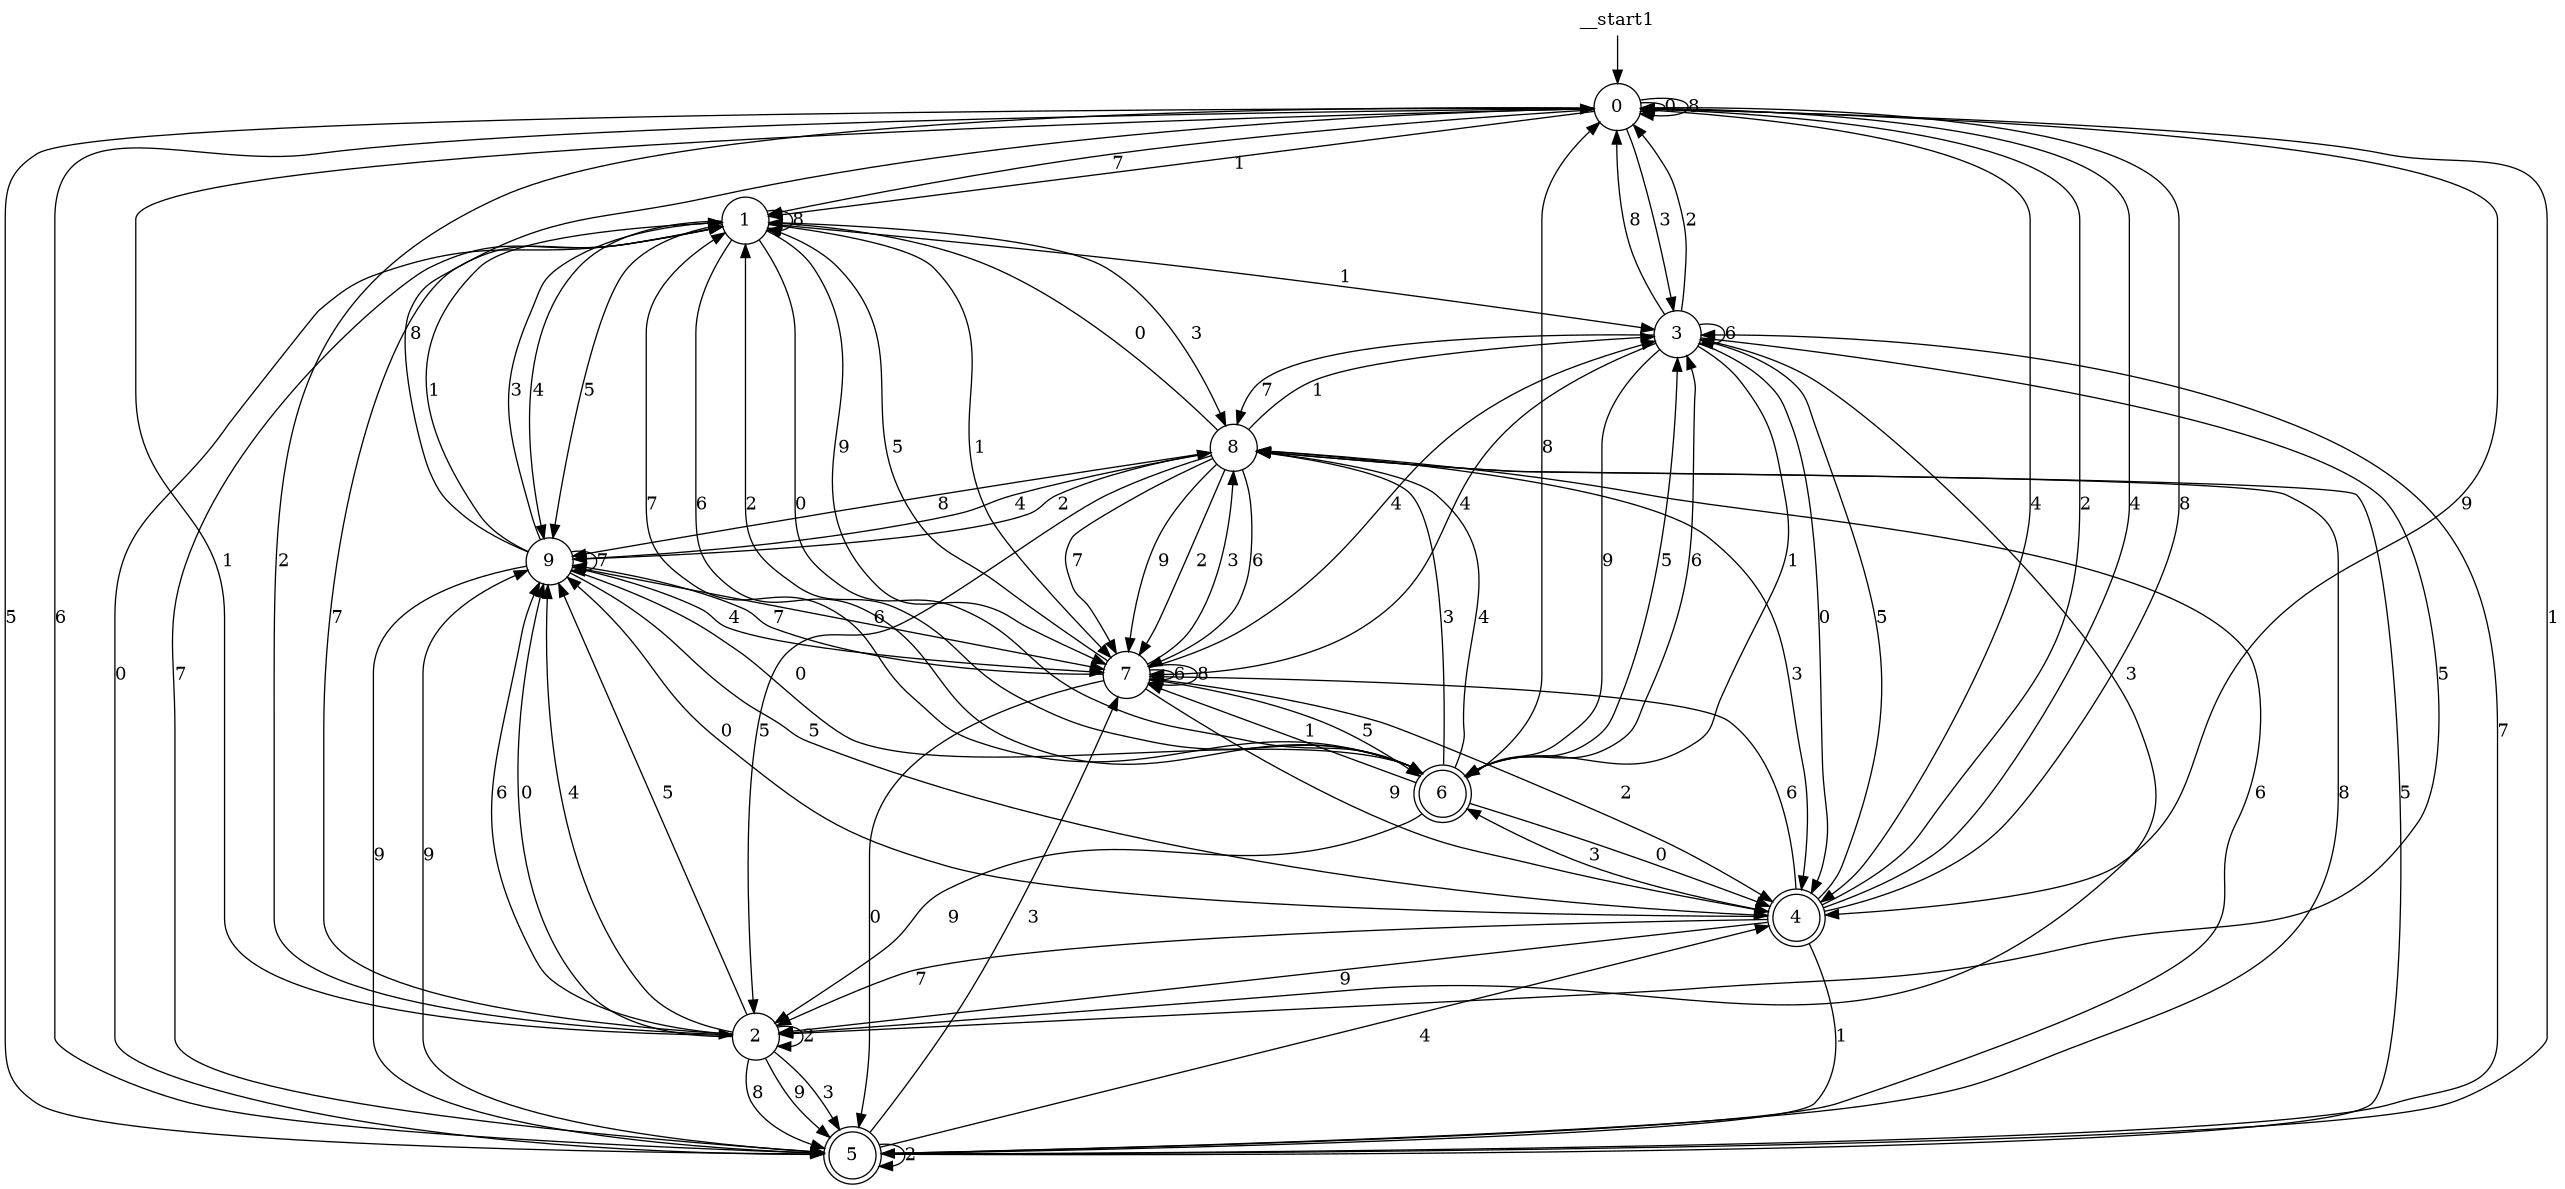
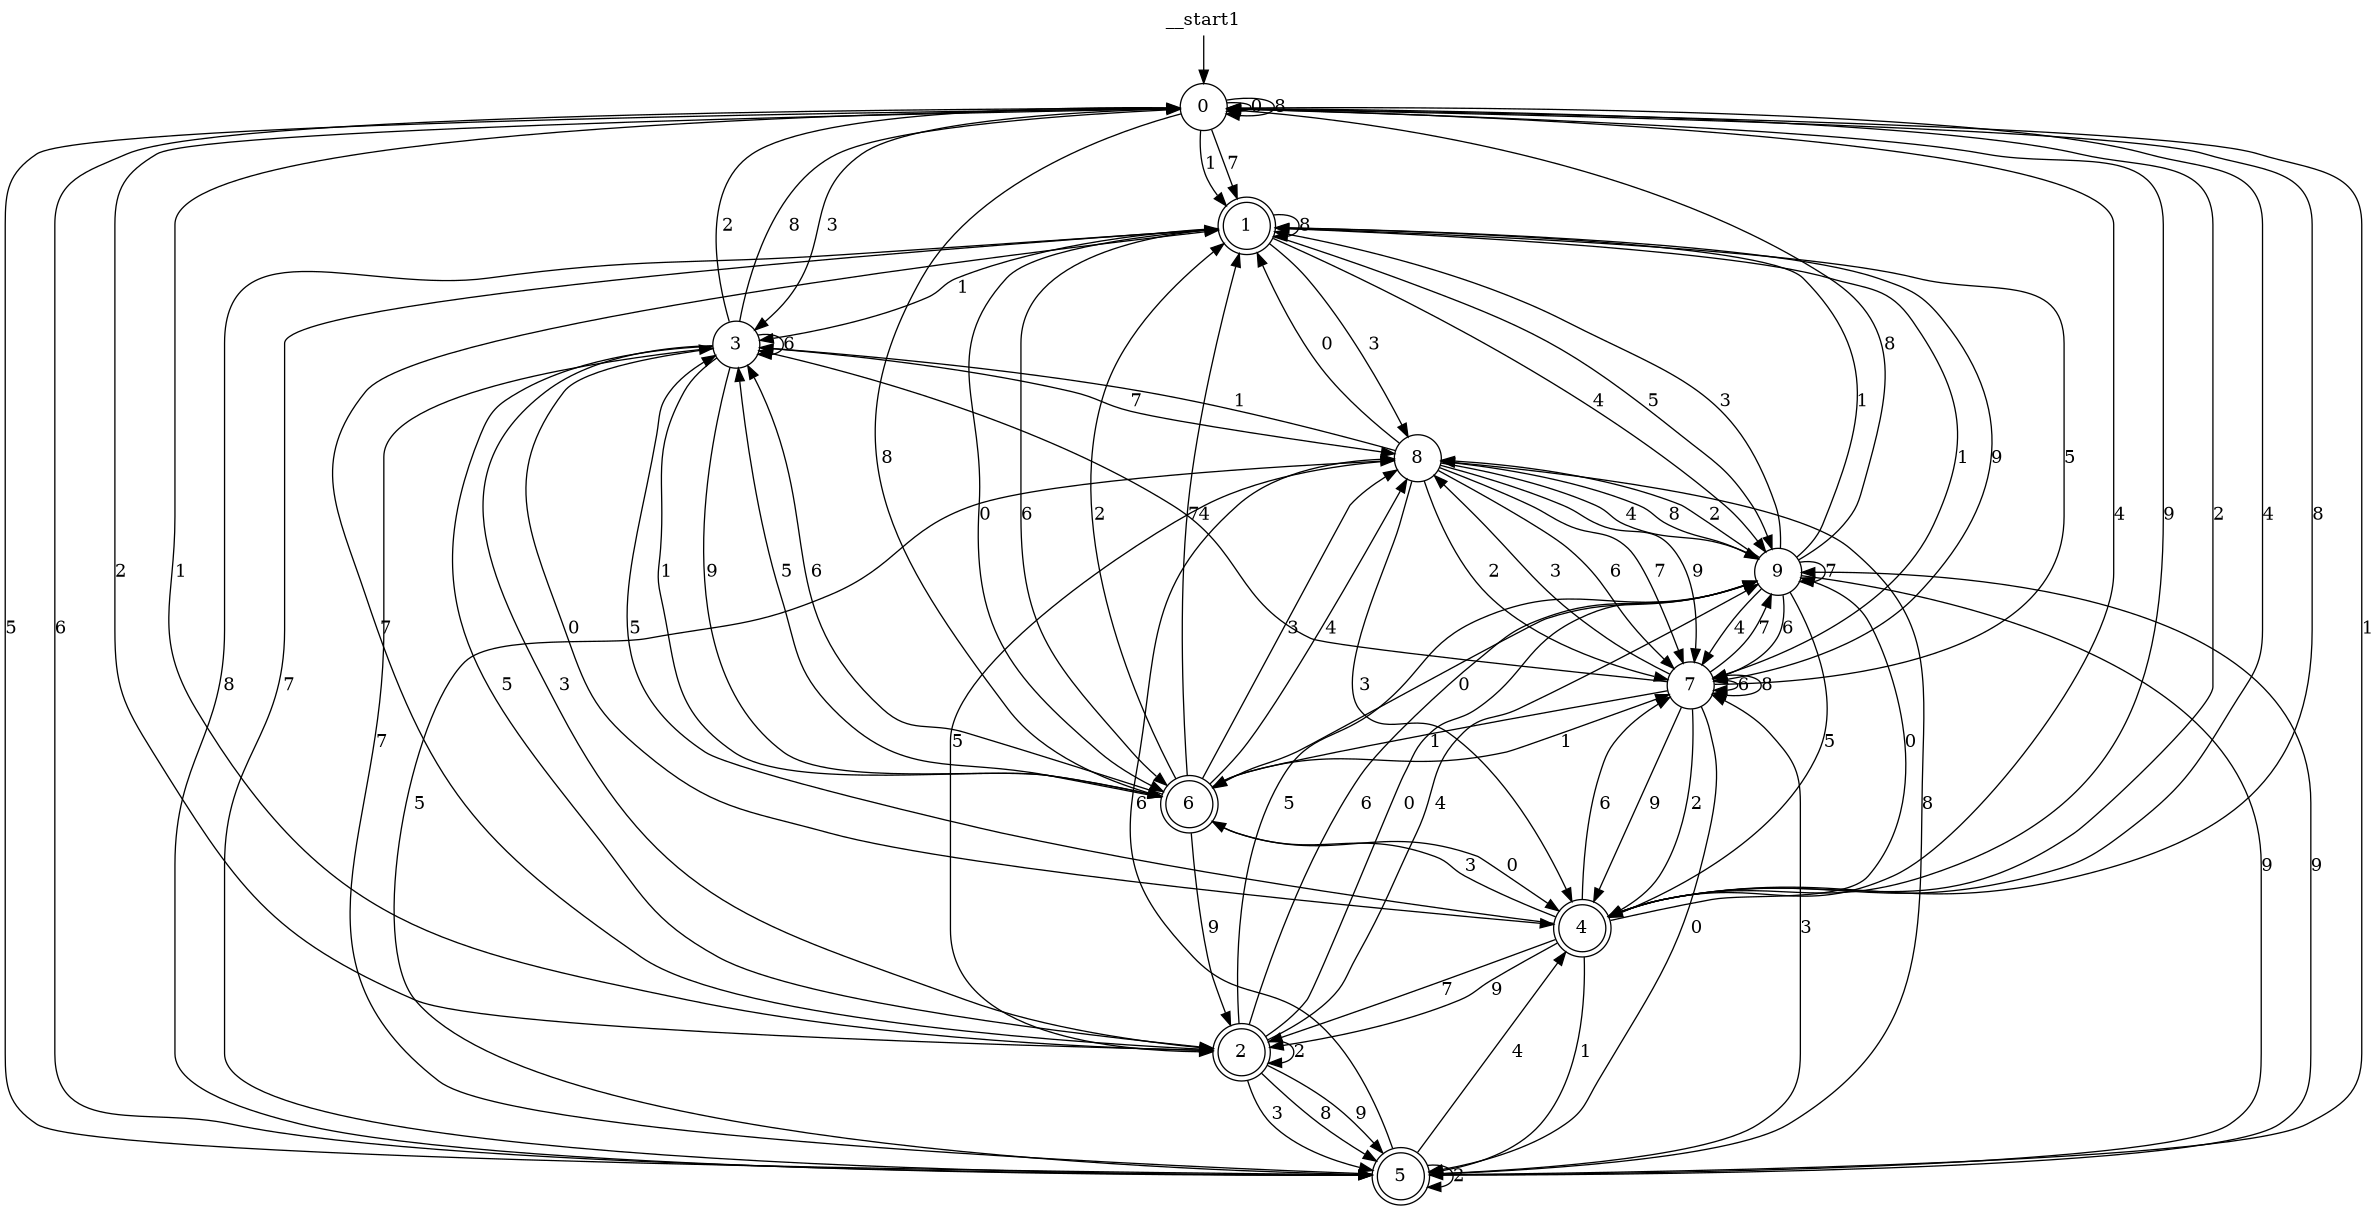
node "1": shape circle -> doublecircle
edge "6" -> "0": reversed
edge "3" -> "7": removed, label "4"
edge "5" -> "1": label "0" -> "8"
edge "7" -> "6": label "5" -> "1"
node "2": shape circle -> doublecircle
